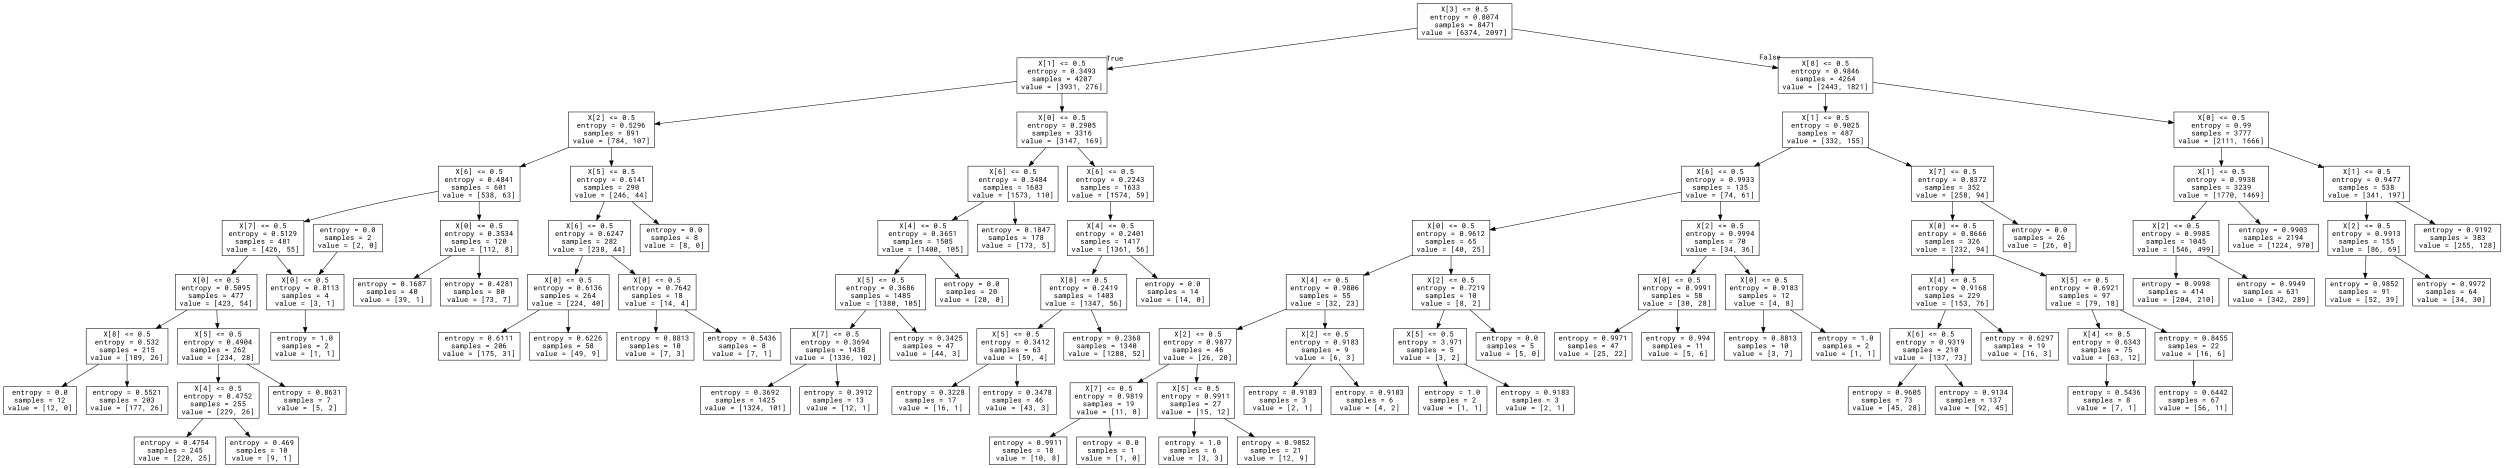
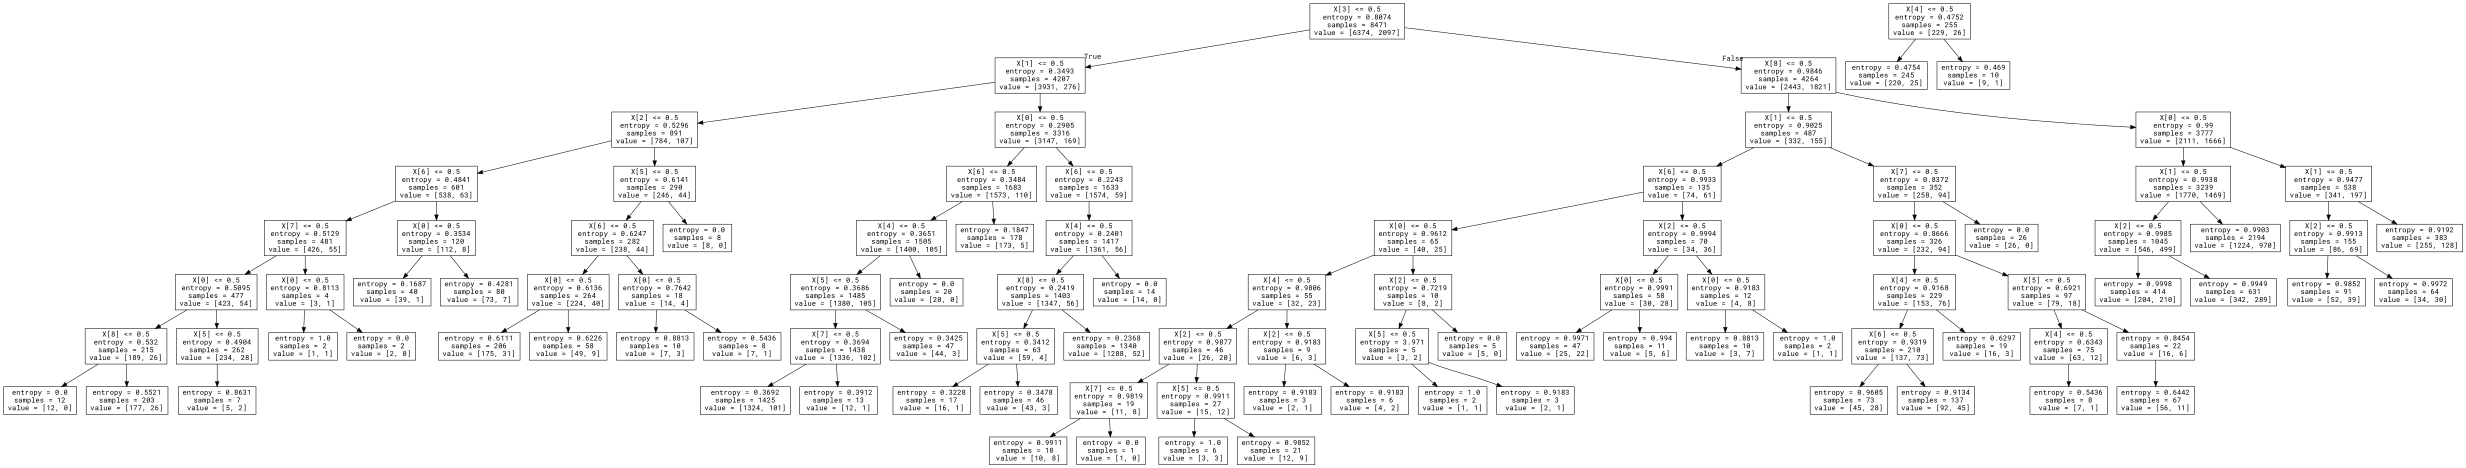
edge "entropy = 0.0 samples = 2 value = [2, 0]" -> "X[0] <= 0.5 entropy = 0.8113 samples = 4 value = [3, 1]": reversed
node "entropy = 0.8455 samples = 22 value = [16, 6]": label "entropy = 0.8455 samples = 22 value = [16, 6]" -> "entropy = 0.8454 samples = 22 value = [16, 6]"
edge "X[5] <= 0.5 entropy = 0.4904 samples = 262 value = [234, 28]" -> "X[4] <= 0.5 entropy = 0.4752 samples = 255 value = [229, 26]": removed
